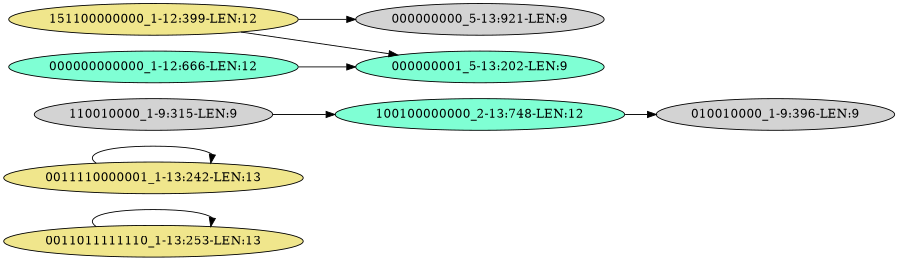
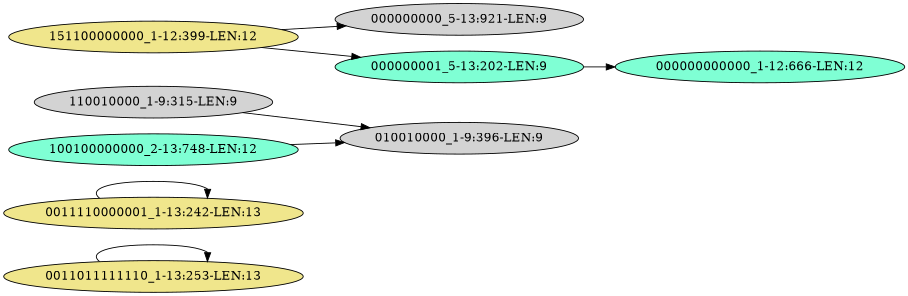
edge "000000000000_1-12:666-LEN:12" -> "000000001_5-13:202-LEN:9": reversed
edge "110010000_1-9:315-LEN:9" -> "100100000000_2-13:748-LEN:12": now "110010000_1-9:315-LEN:9" -> "010010000_1-9:396-LEN:9"
